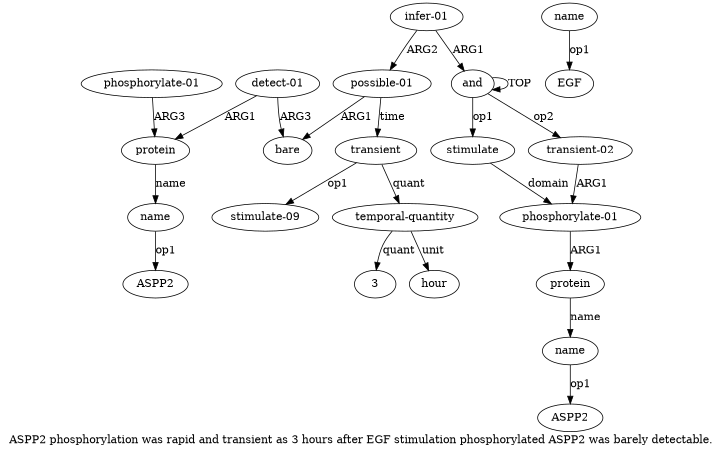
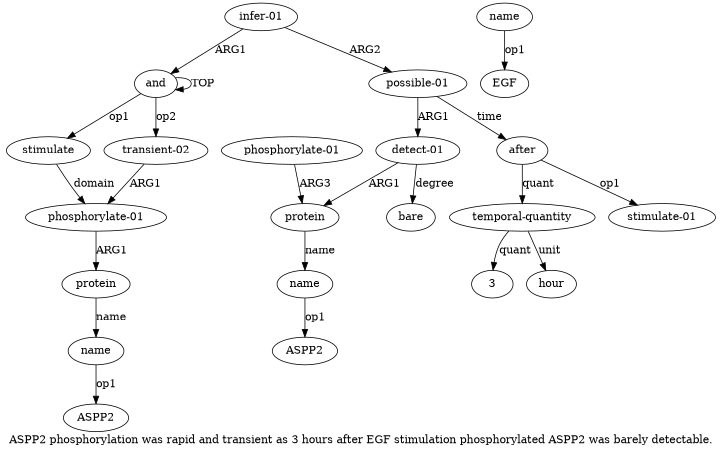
edge "possible-01" -> "bare": now "possible-01" -> "detect-01"
edge "detect-01" -> "bare": label "ARG3" -> "degree"
node "transient": label "transient" -> "after"
node "stimulate-09": label "stimulate-09" -> "stimulate-01"
